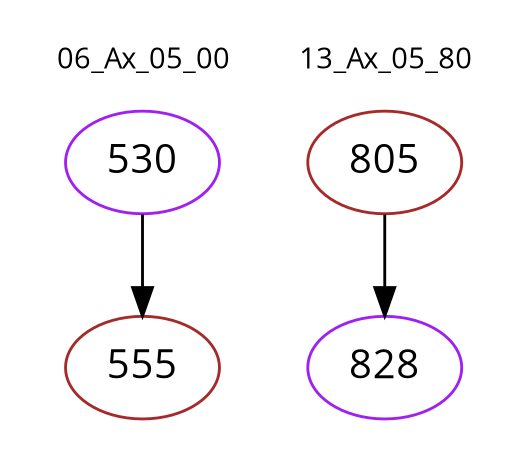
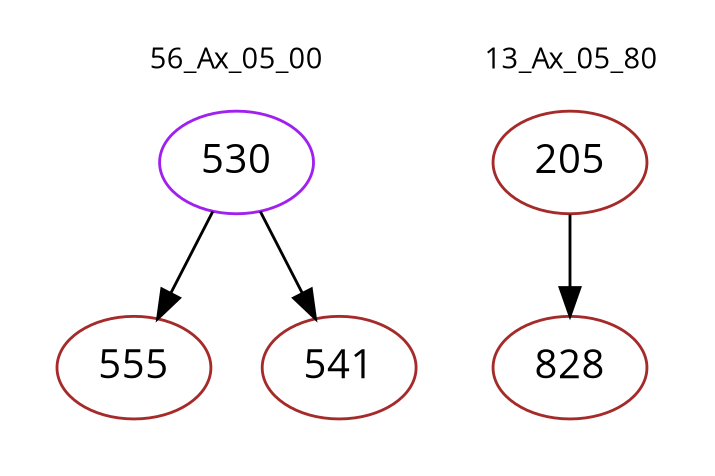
cluster "06_Ax_05_00": label "06_Ax_05_00" -> "56_Ax_05_00"
node "805": label "805" -> "205"
node "541": added
node "828": color purple -> brown
